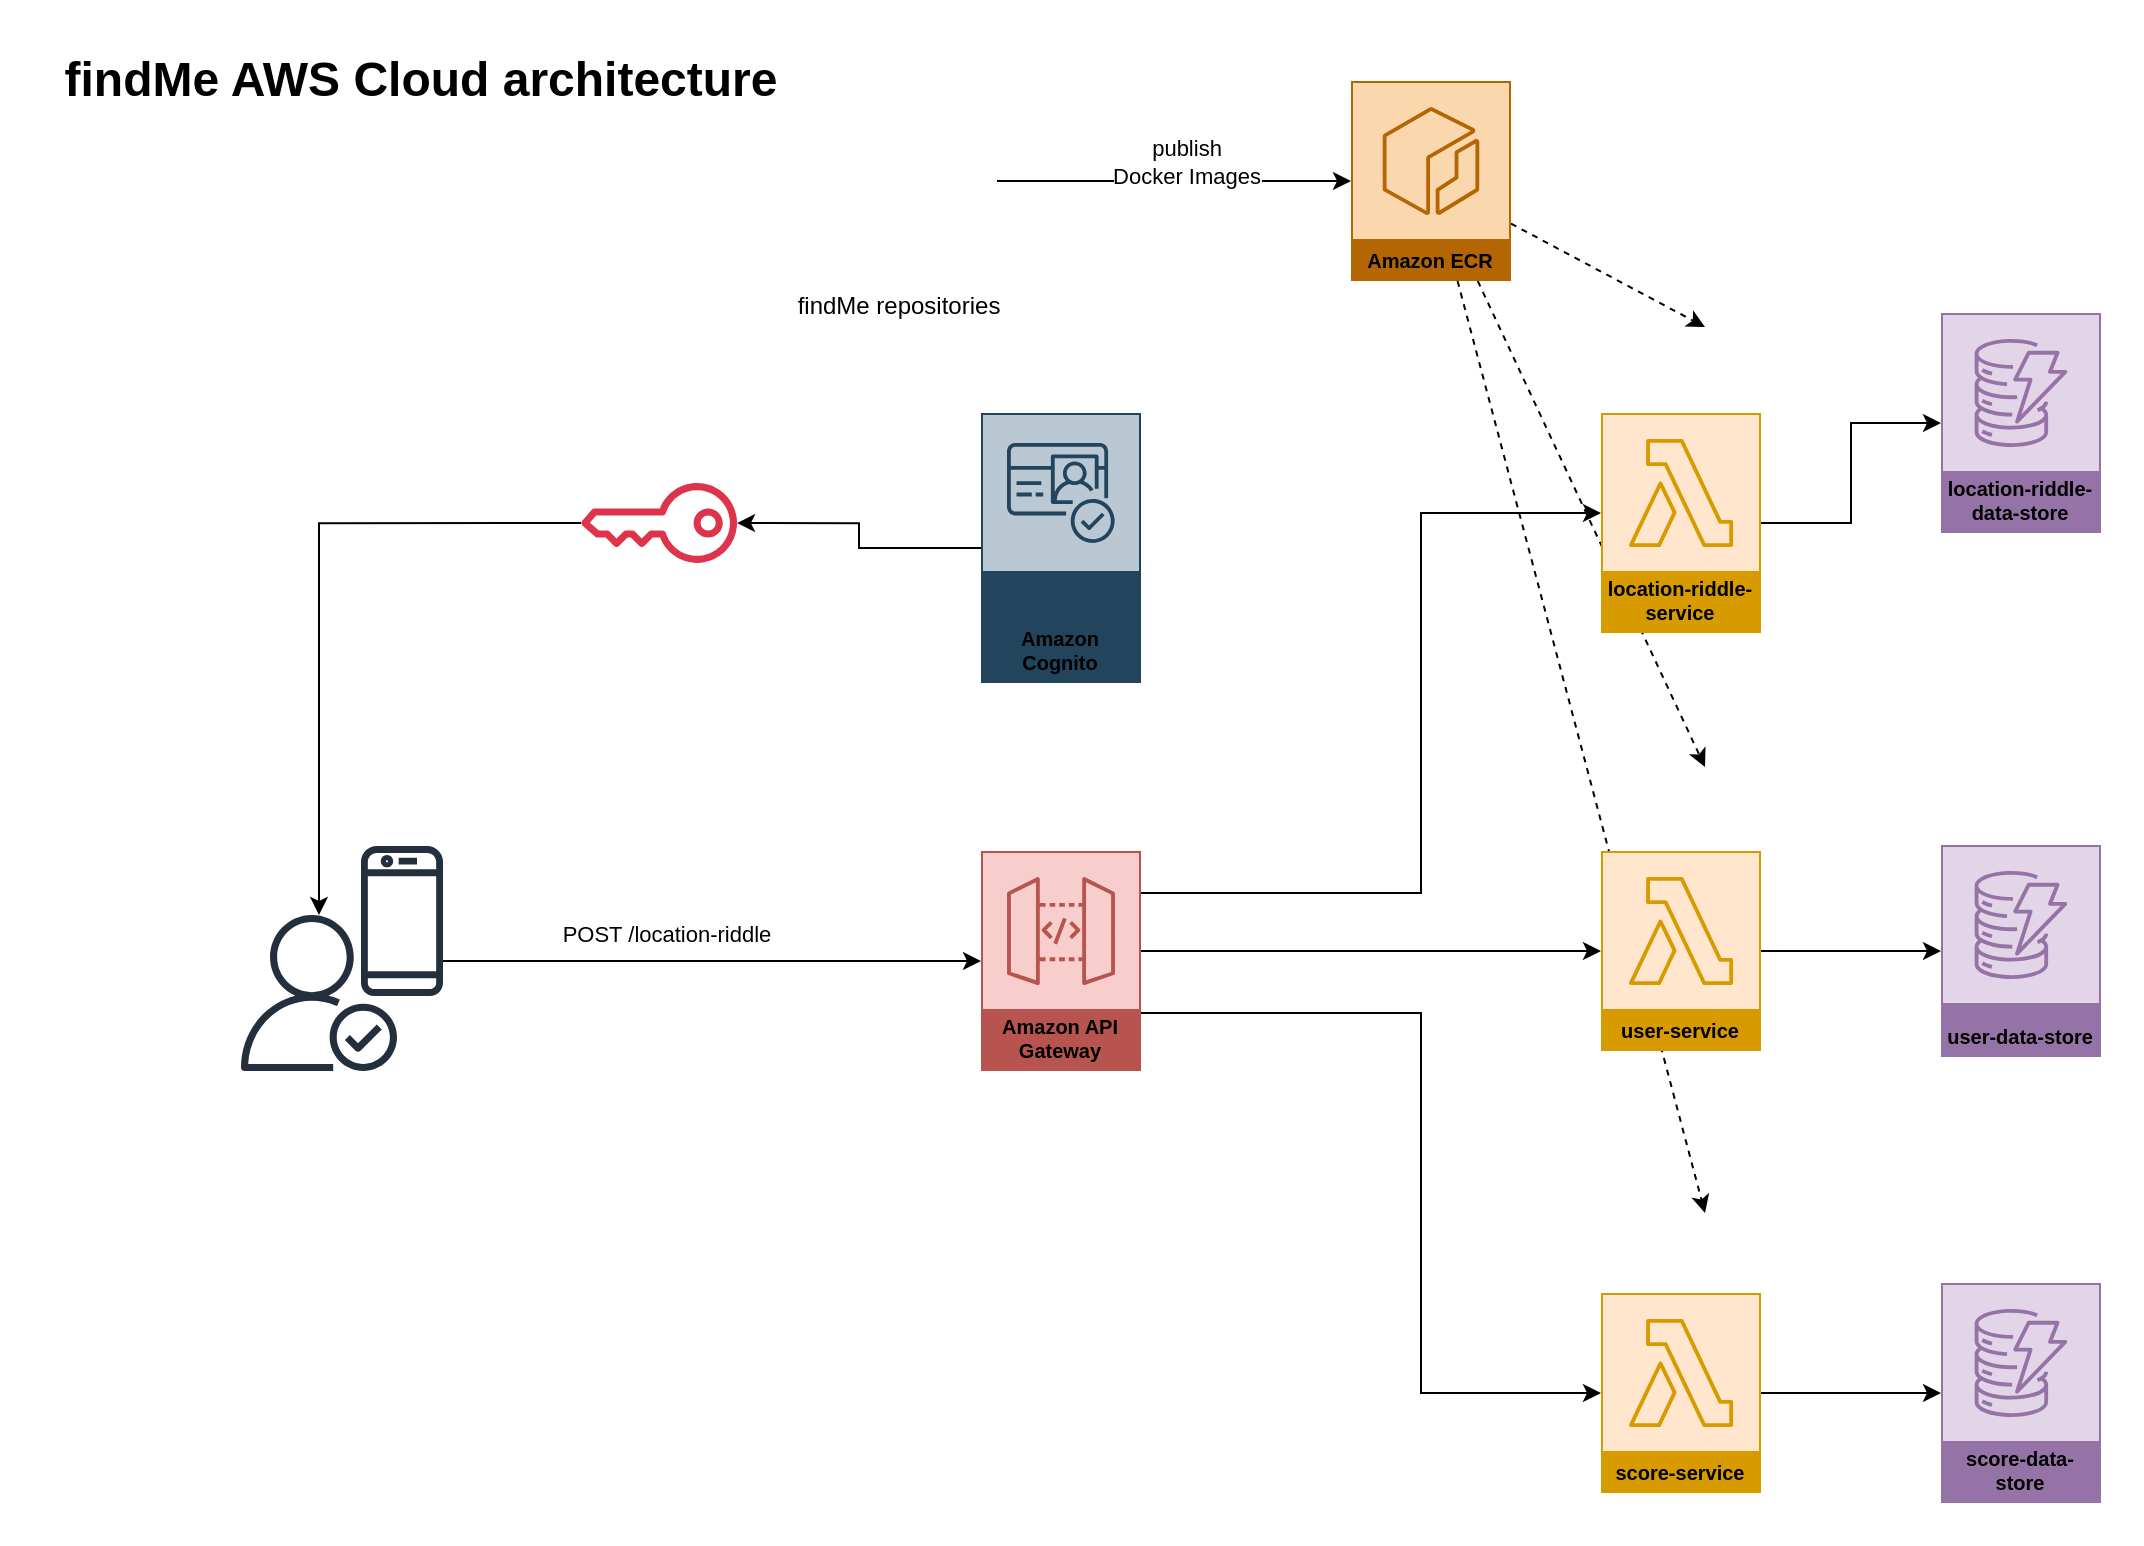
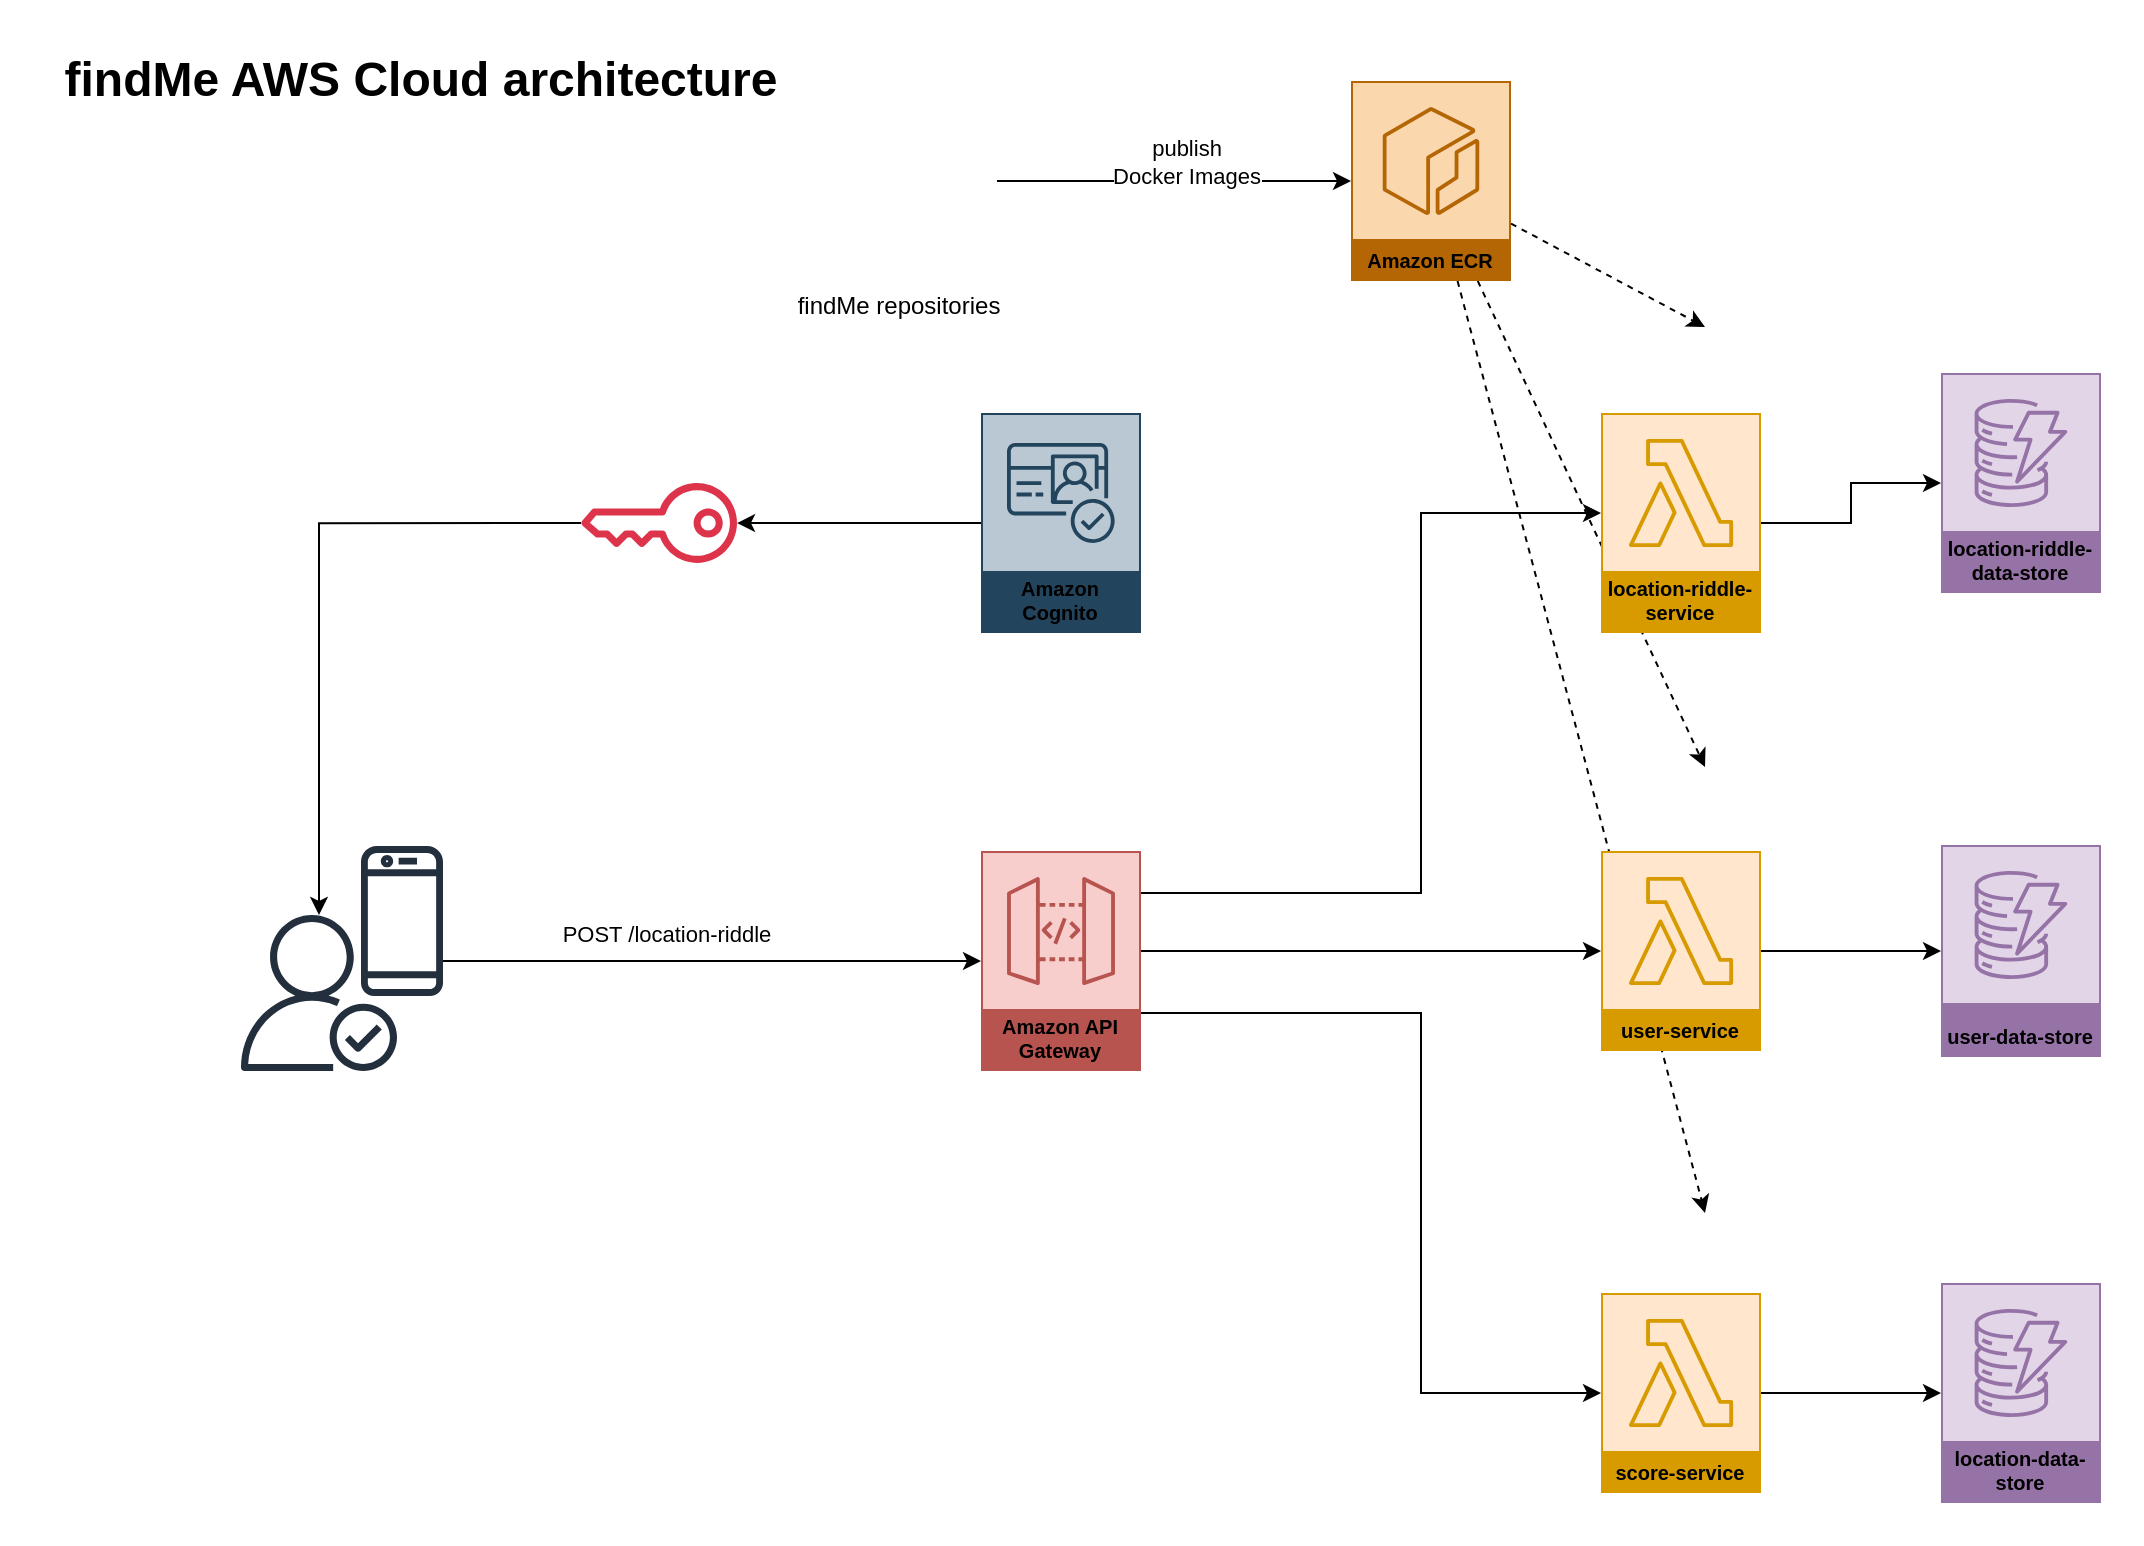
node "location-riddle-data-store": moved (2021, 423) -> (2021, 483)
node "Amazon Cognito": size 160x270 -> 160x220
node "score-data-store": label "score-data-store" -> "location-data-store"
